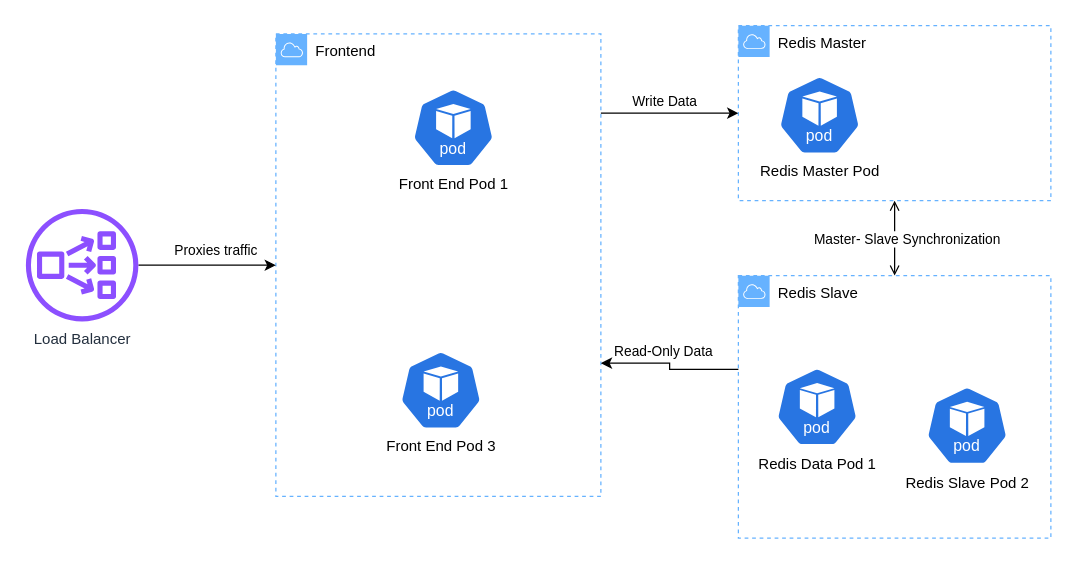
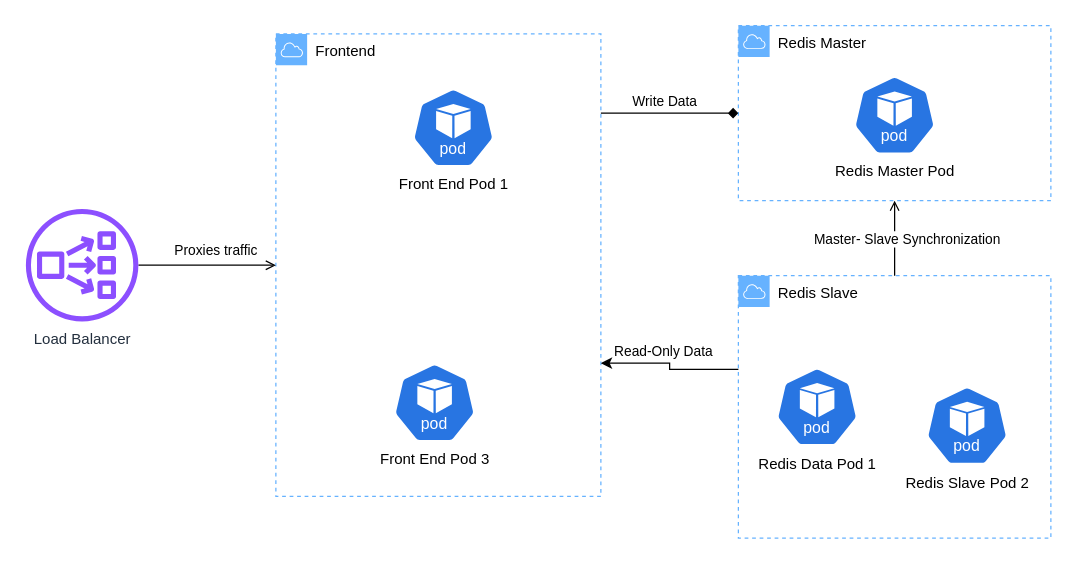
edge "Frontend" -> "Redis Master": arrowhead classic -> diamond
node "Redis Master Pod": moved (819, 115) -> (894, 115)
edge "Load Balancer" -> "Frontend": arrowhead classic -> open
edge "Redis Master" -- "Redis Slave": arrowhead open -> none
node "Front End Pod 3": moved (441, 390) -> (434, 403)
